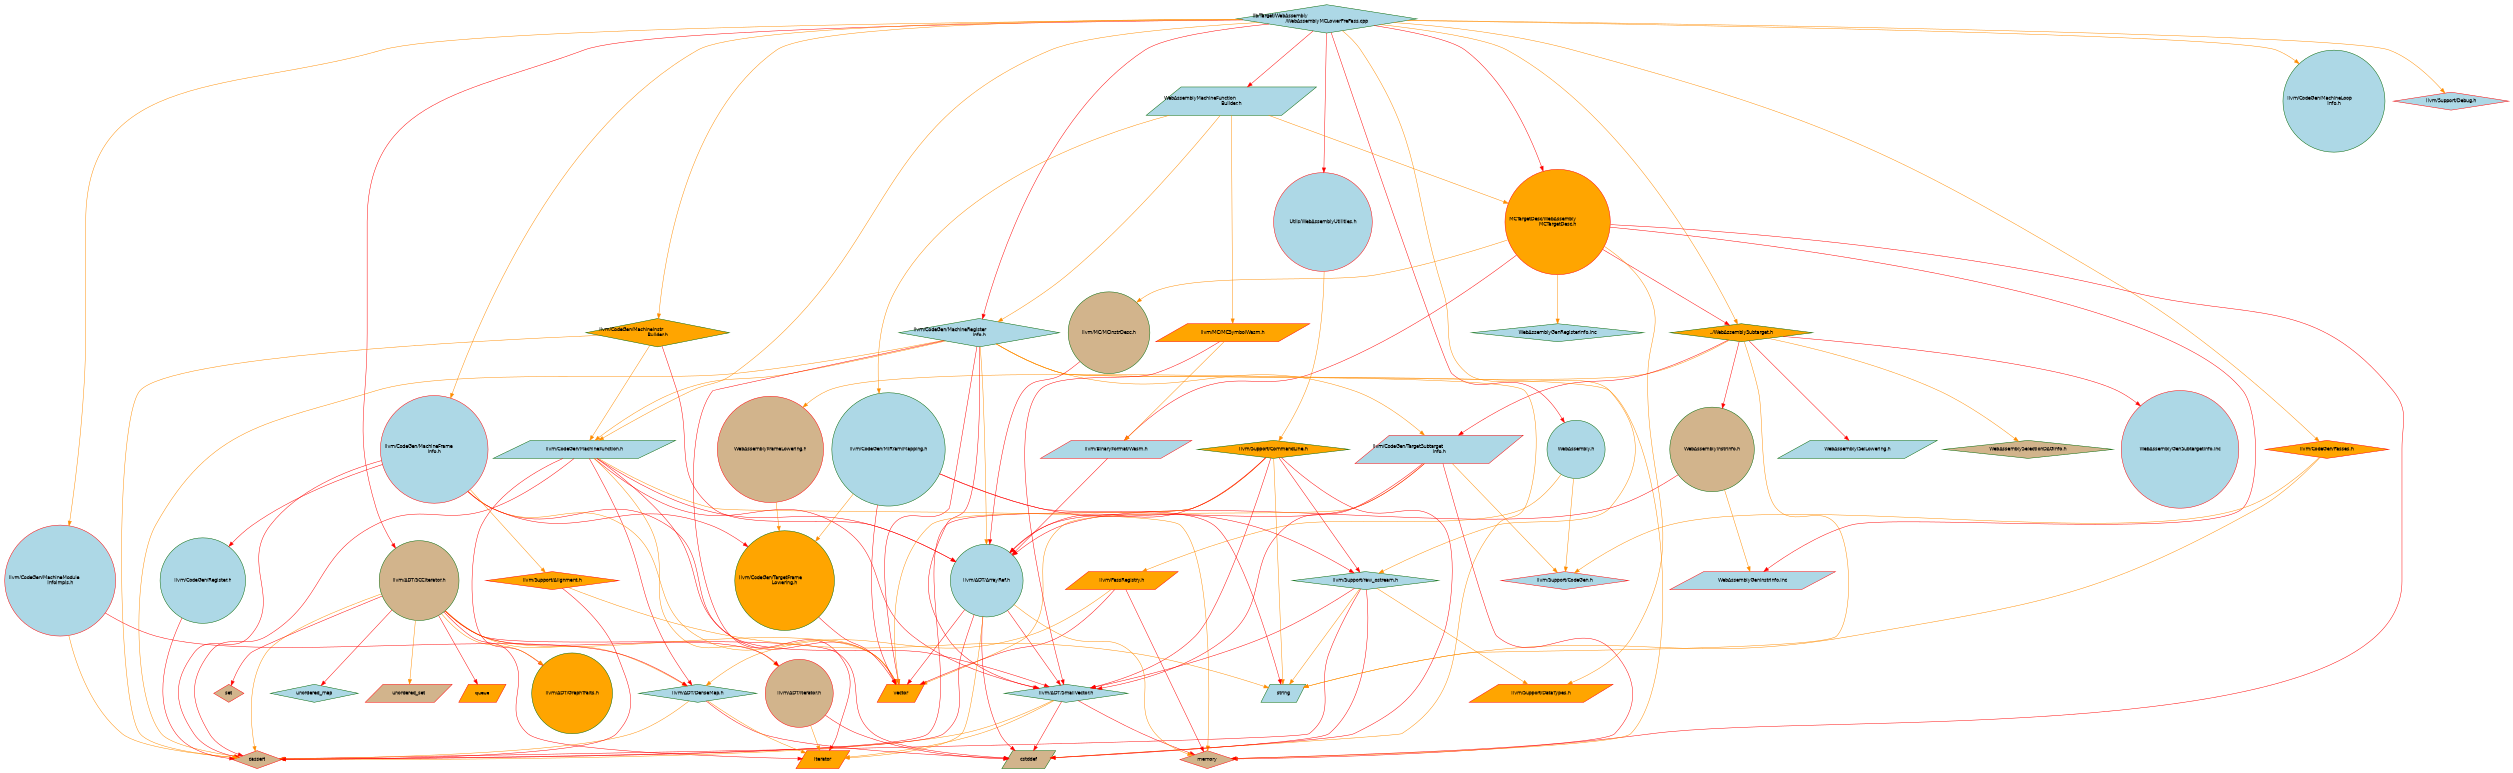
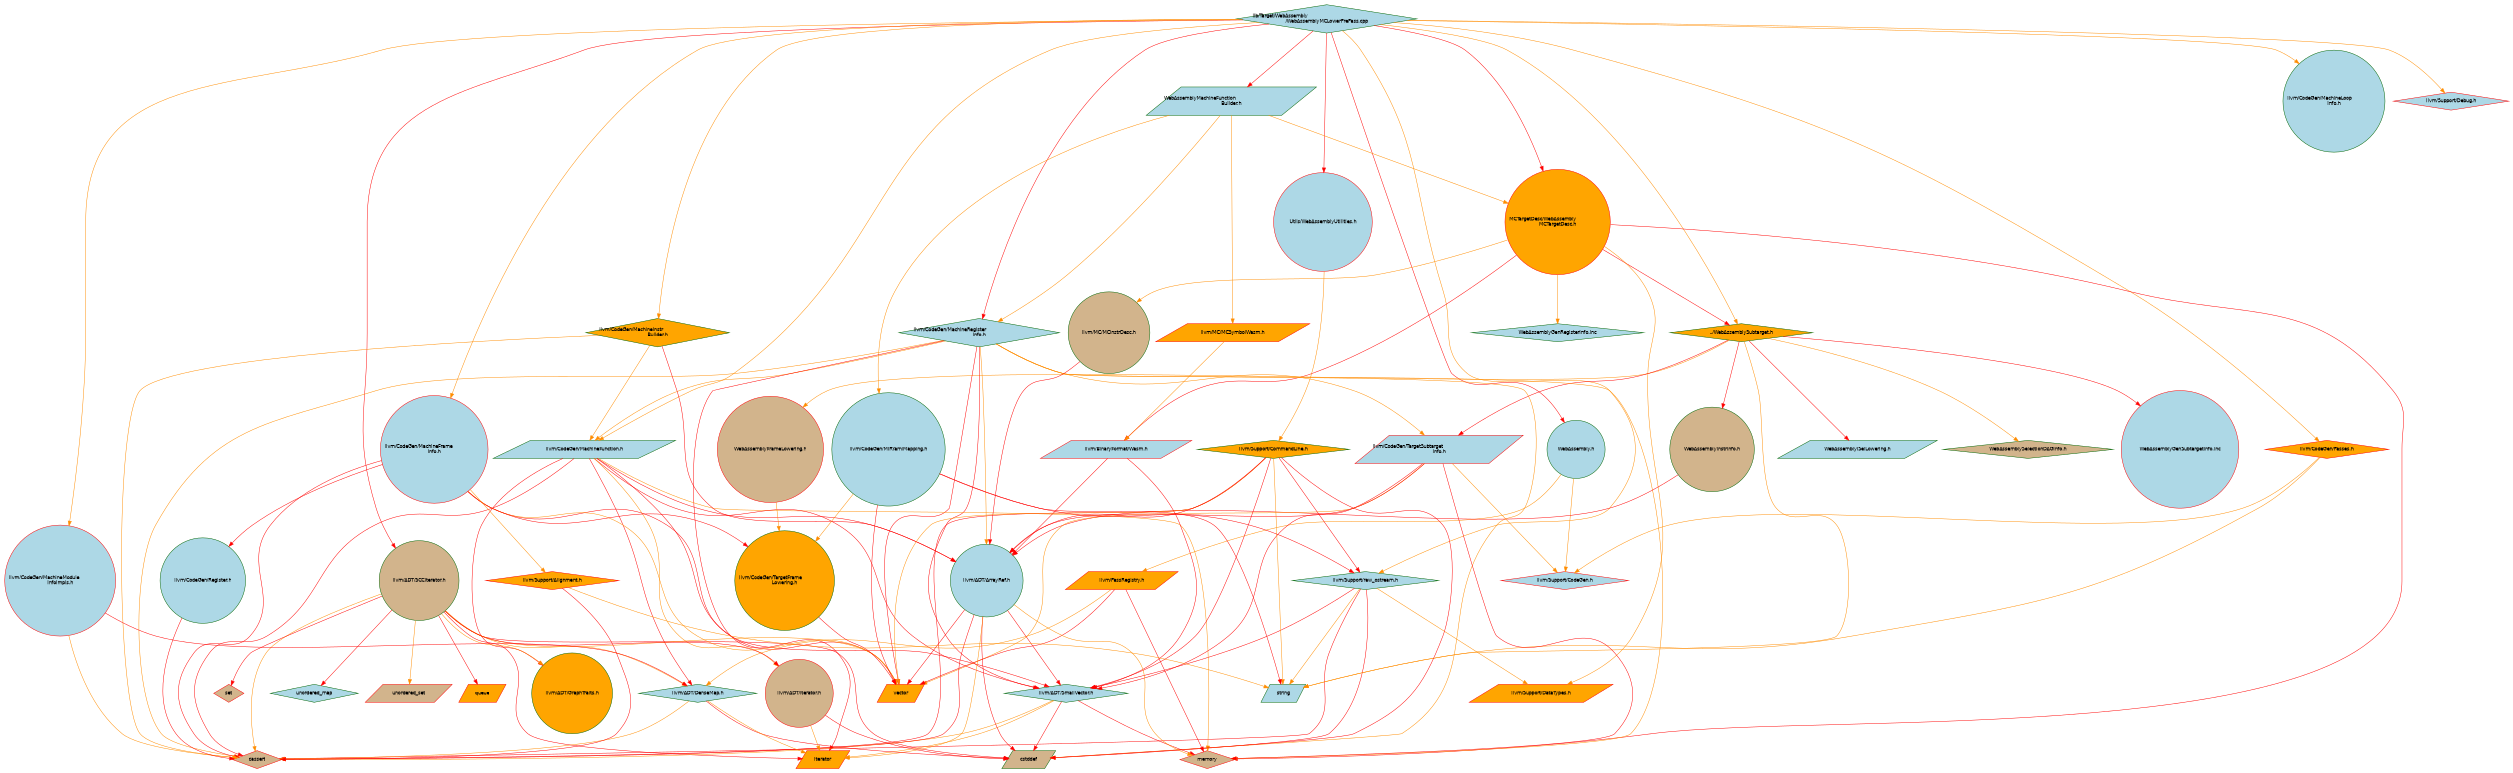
edge "llvm/MC/MCSymbolWasm.h" -> "llvm/ADT/SmallVector.h": now "llvm/BinaryFormat/Wasm.h" -> "llvm/ADT/SmallVector.h"
node "WebAssemblyGenInstrInfo.inc": removed
